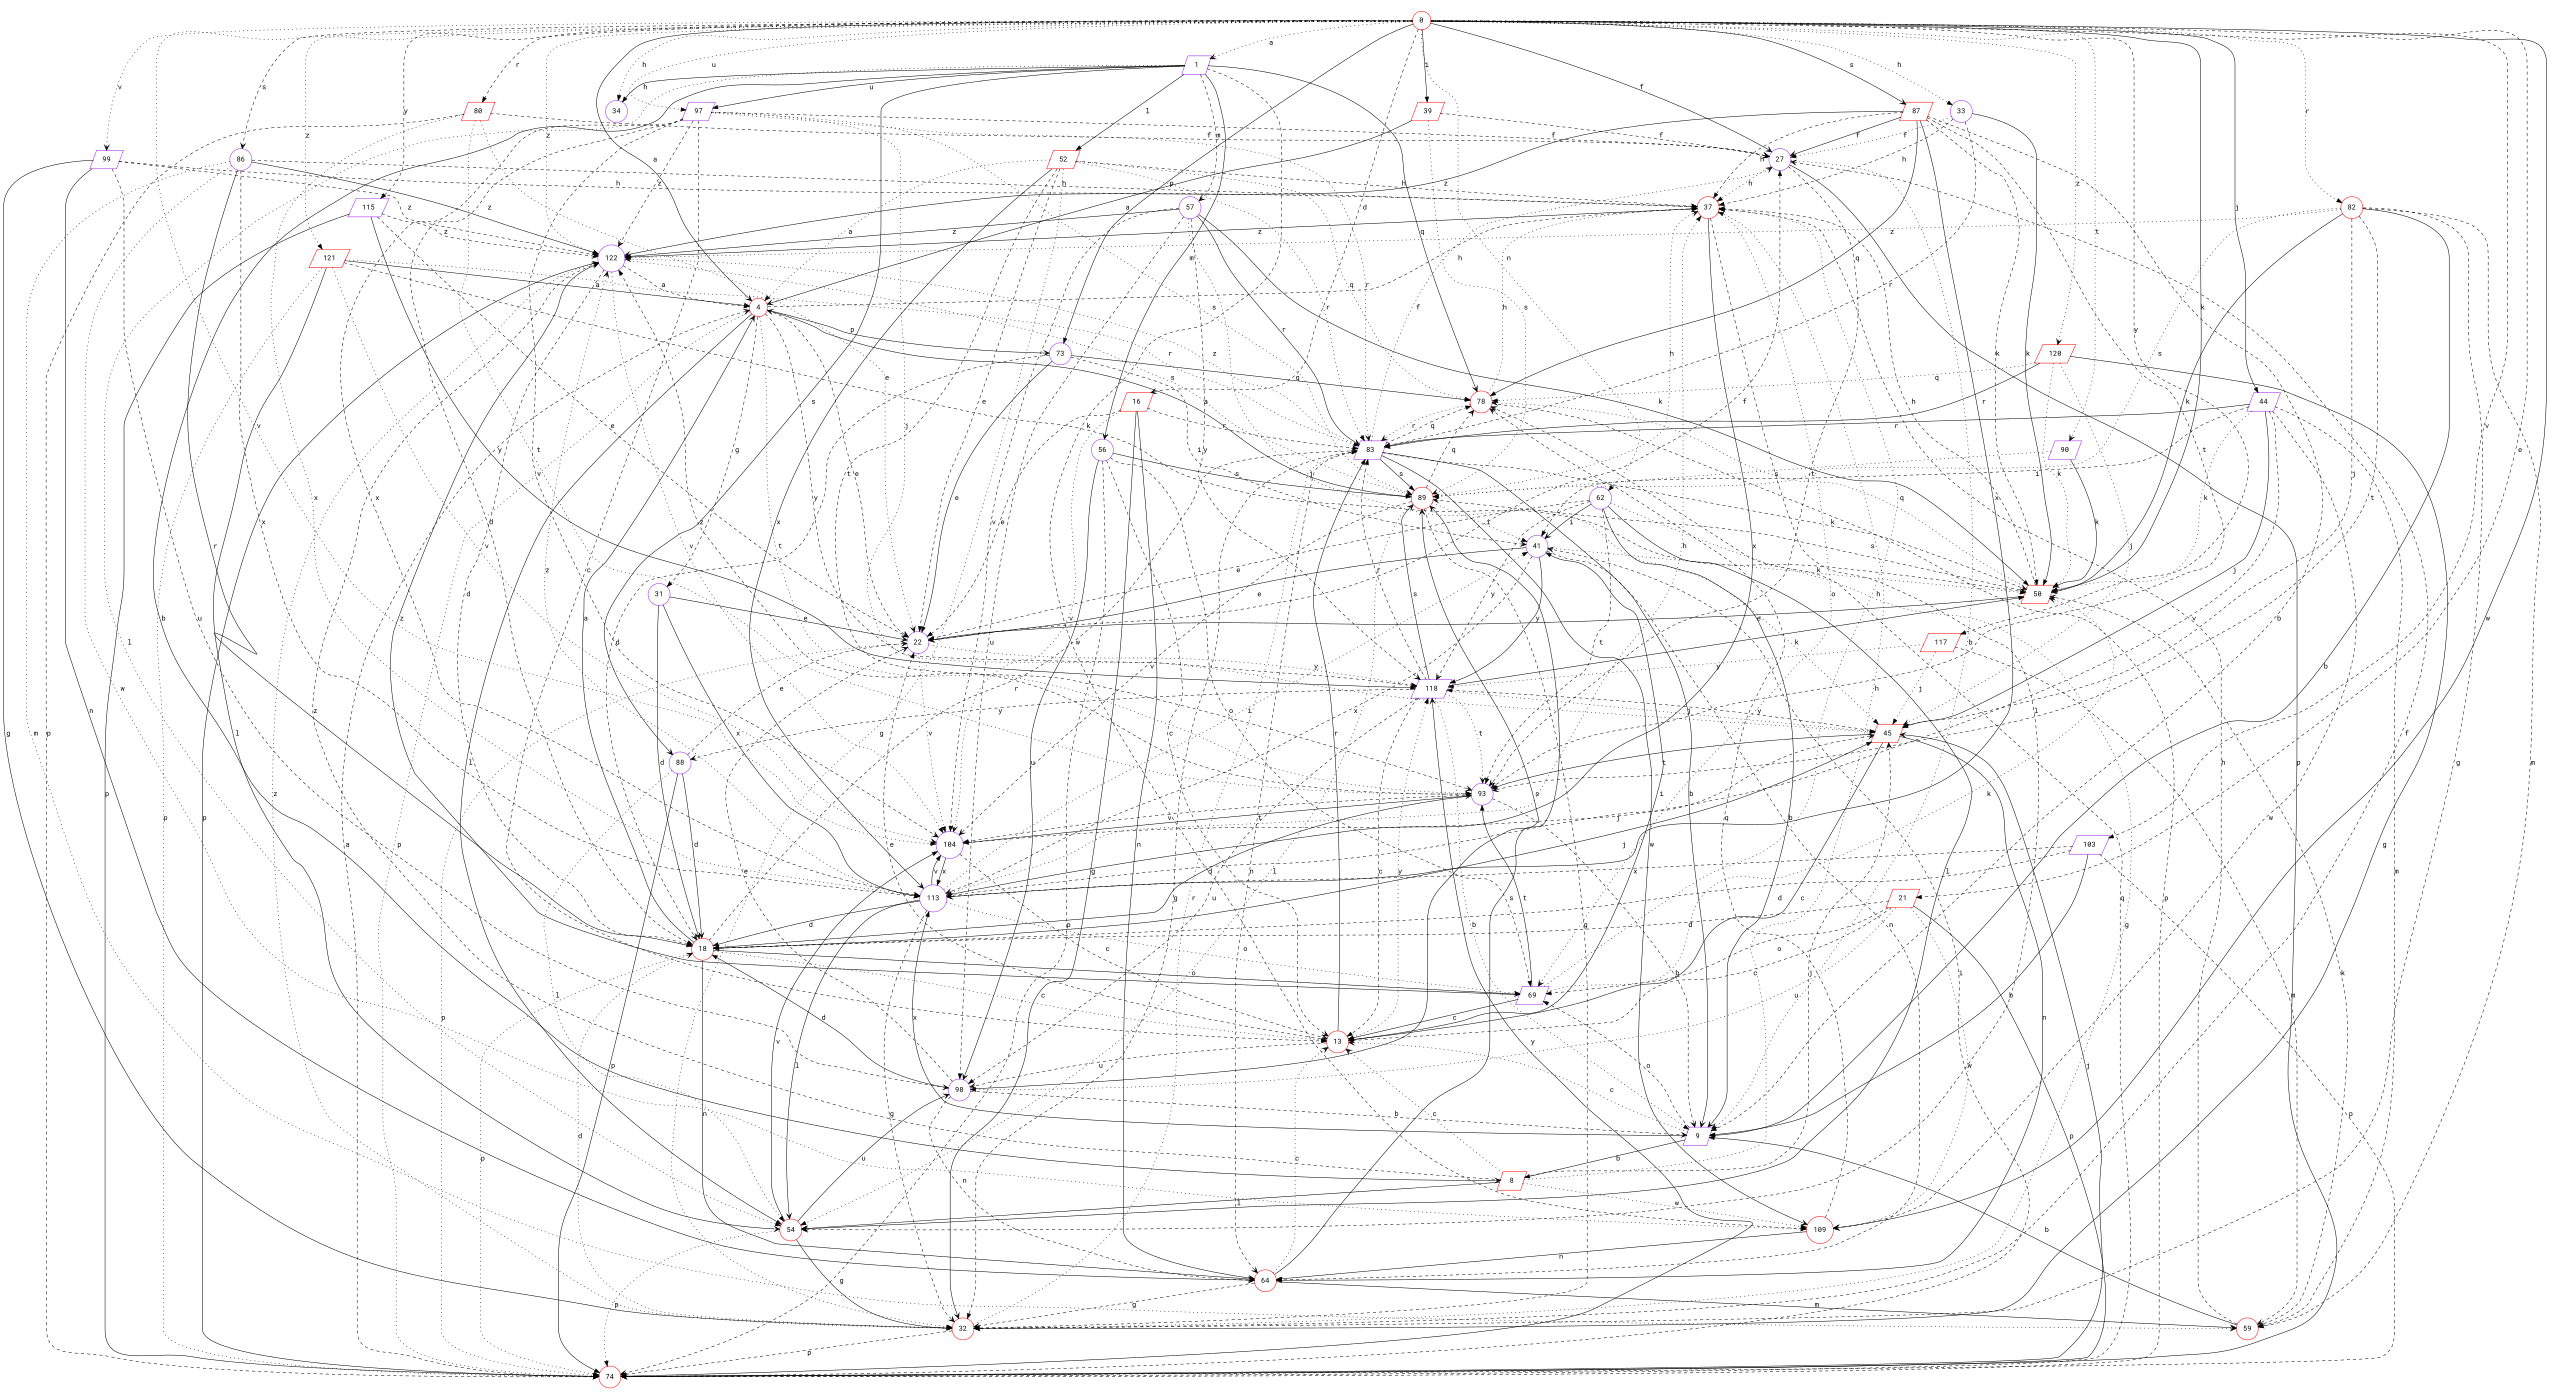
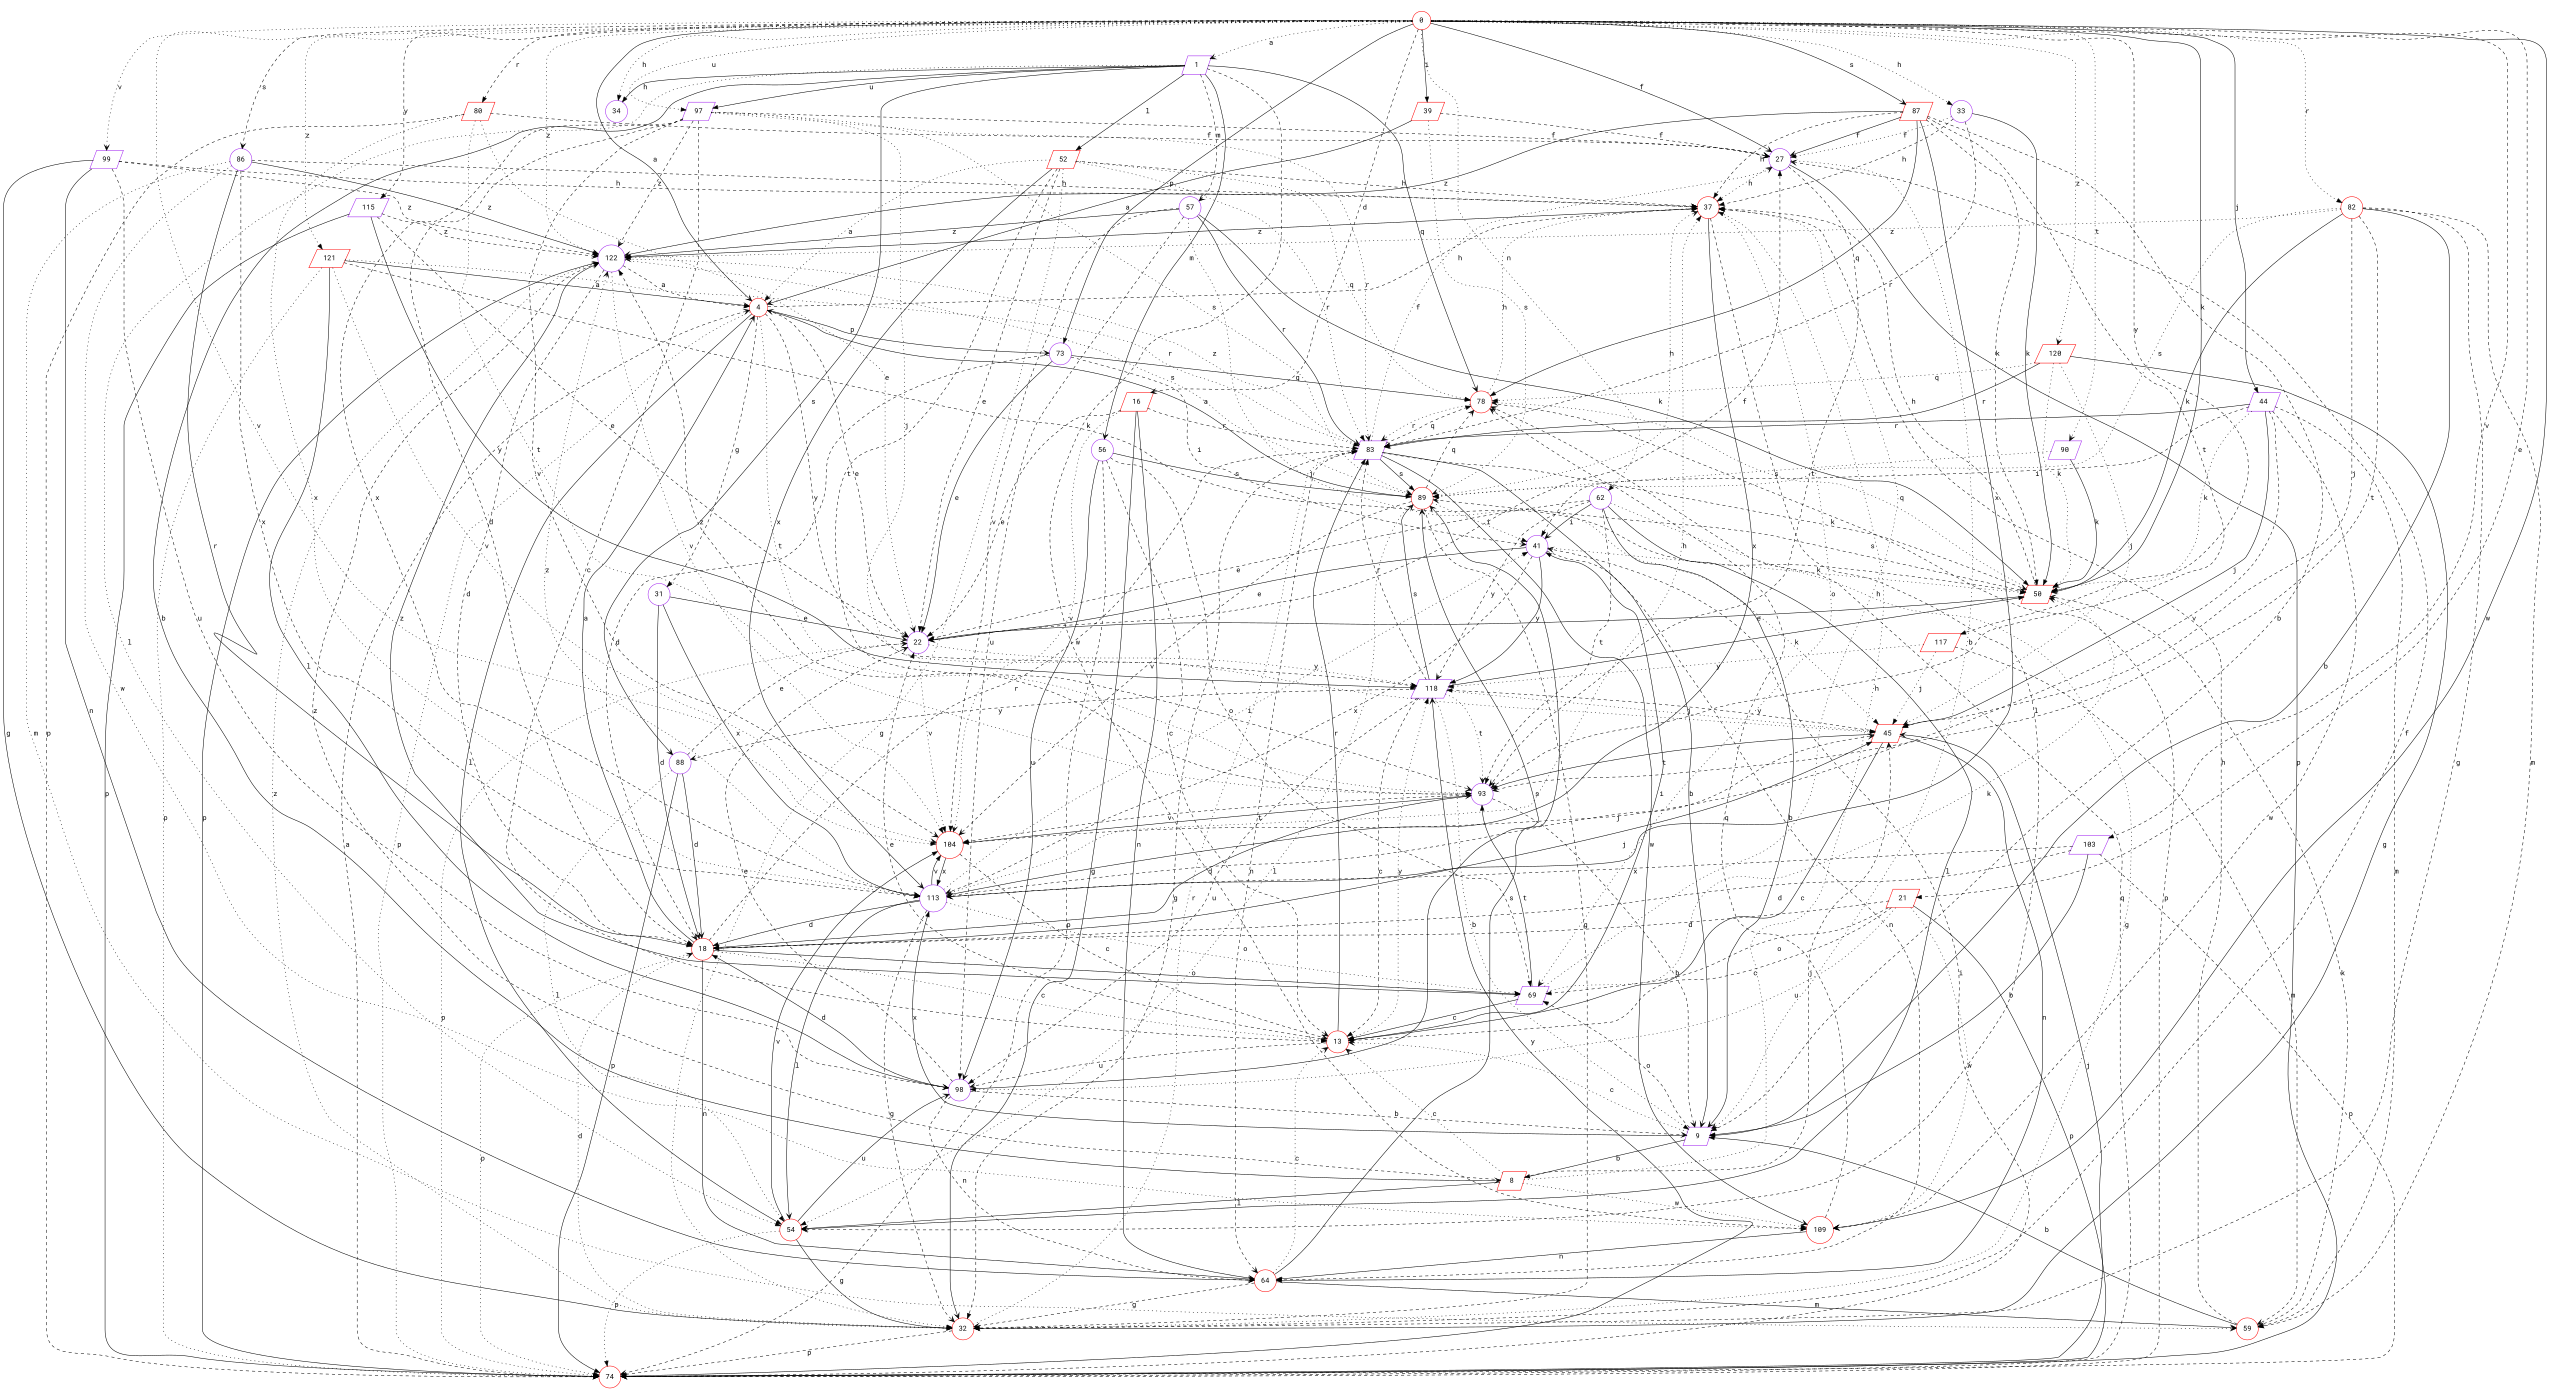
edge "57" -> "118": removed, label "y"
node "104": color purple -> red
edge "121" -> "54": now "121" -> "98"
